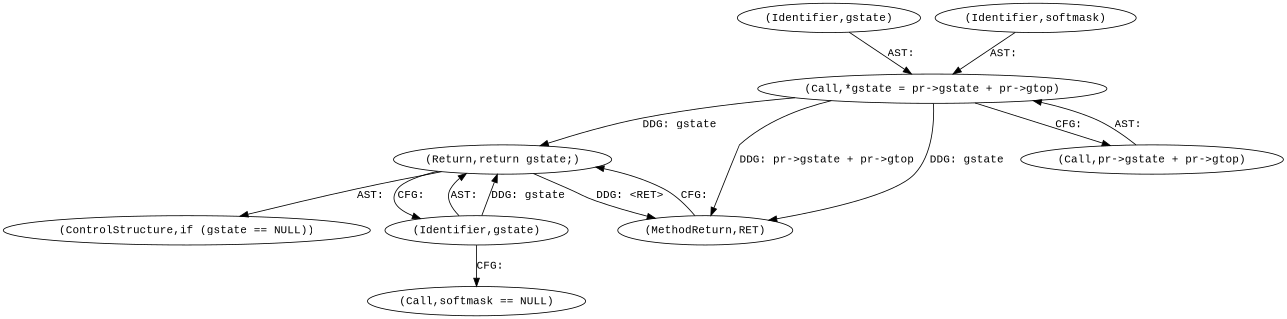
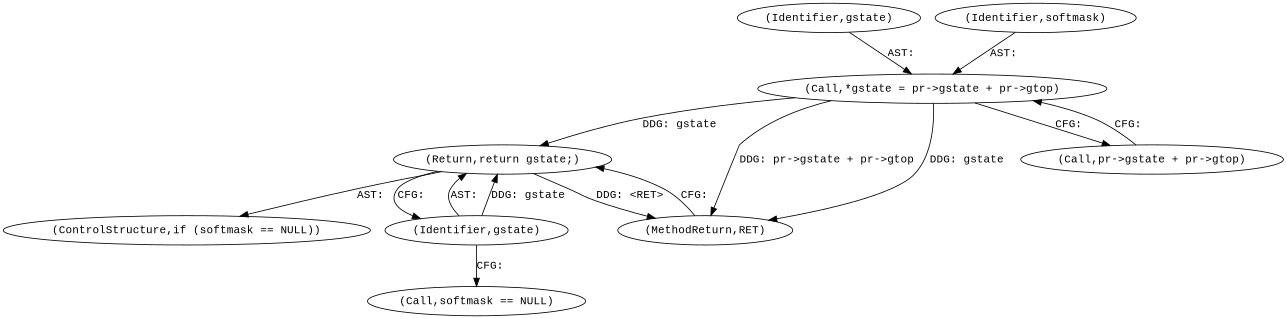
edge "(Call,pr->gstate + pr->gtop)" -> "(Call,*gstate = pr->gstate + pr->gtop)": label "AST: " -> "CFG: "
node "(ControlStructure,if (gstate == NULL))": label "(ControlStructure,if (gstate == NULL))" -> "(ControlStructure,if (softmask == NULL))"
